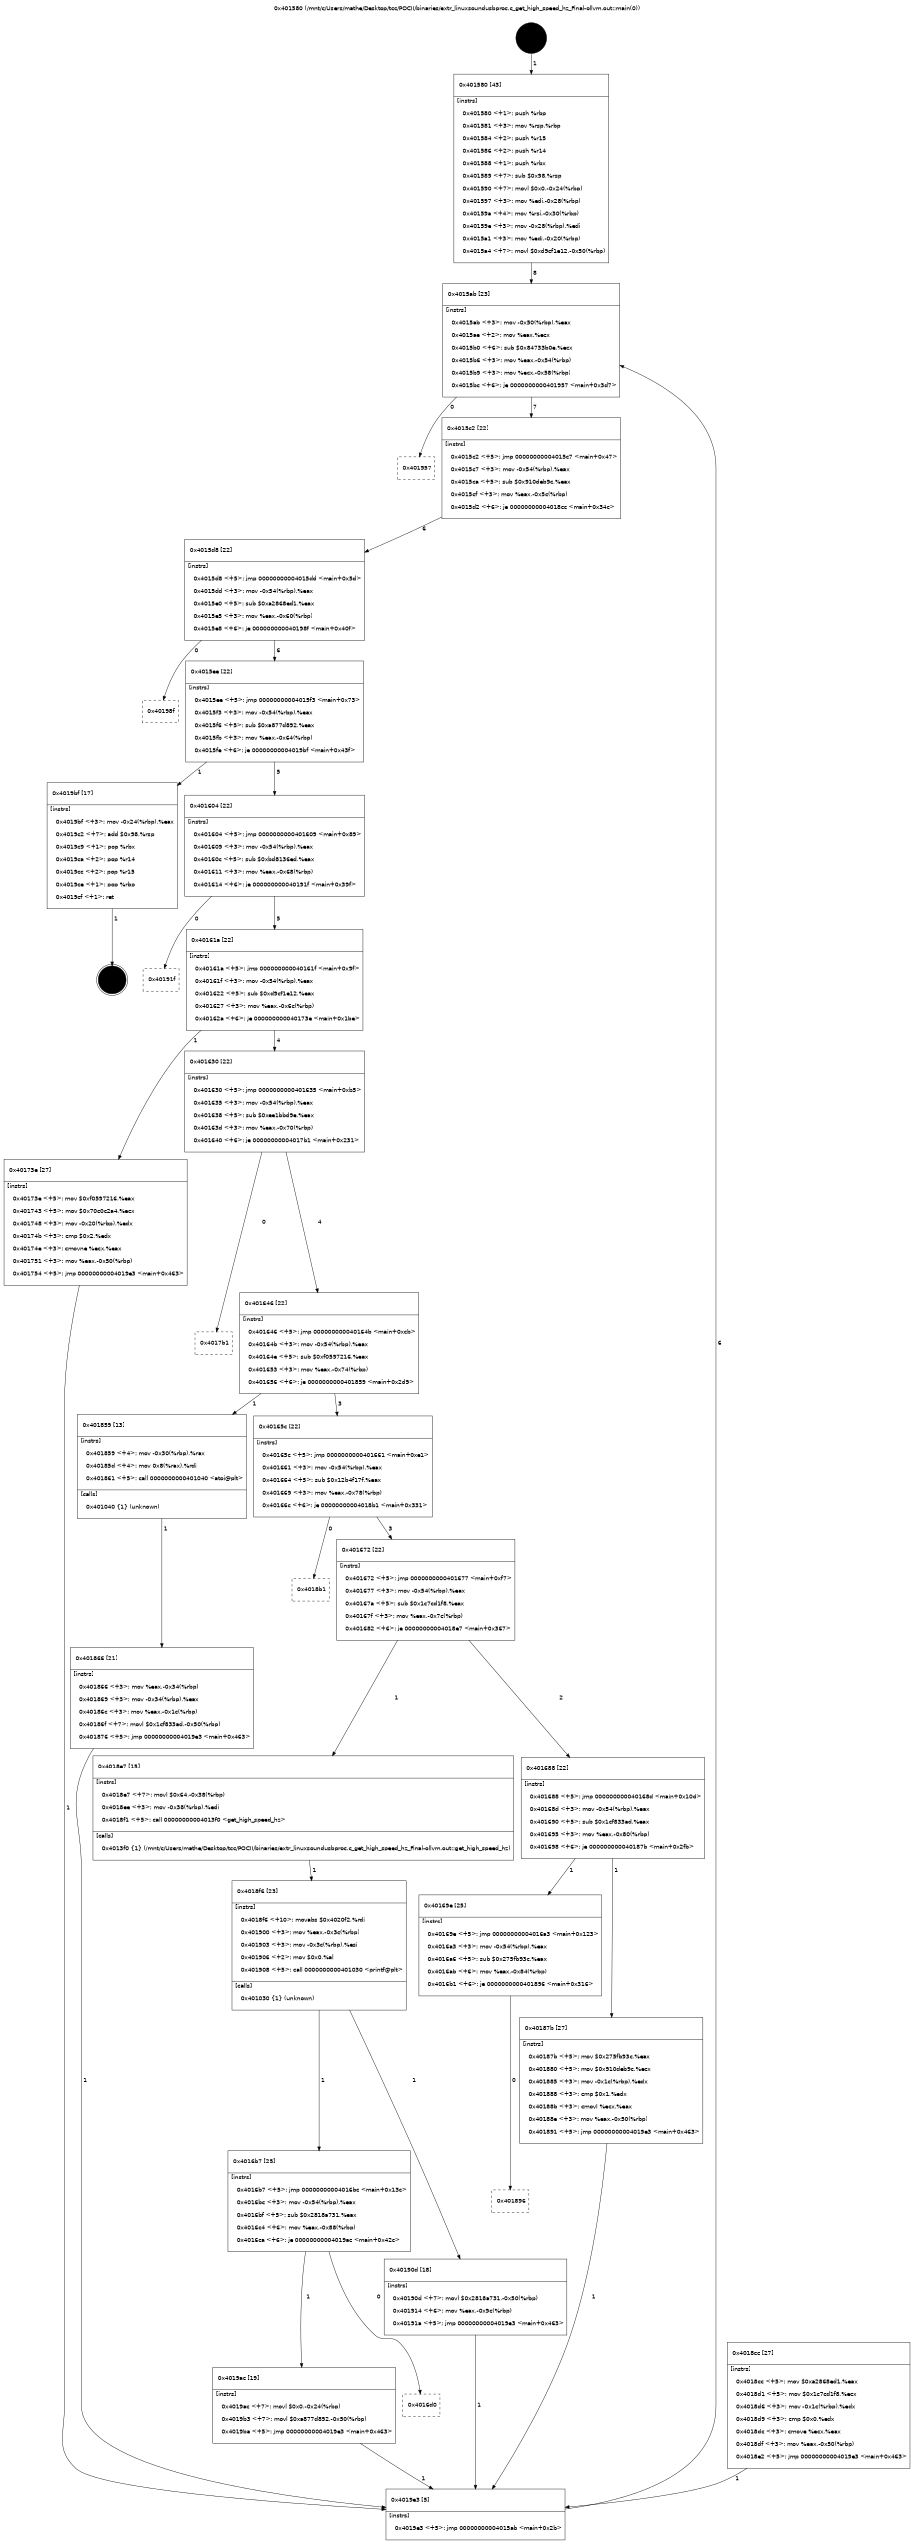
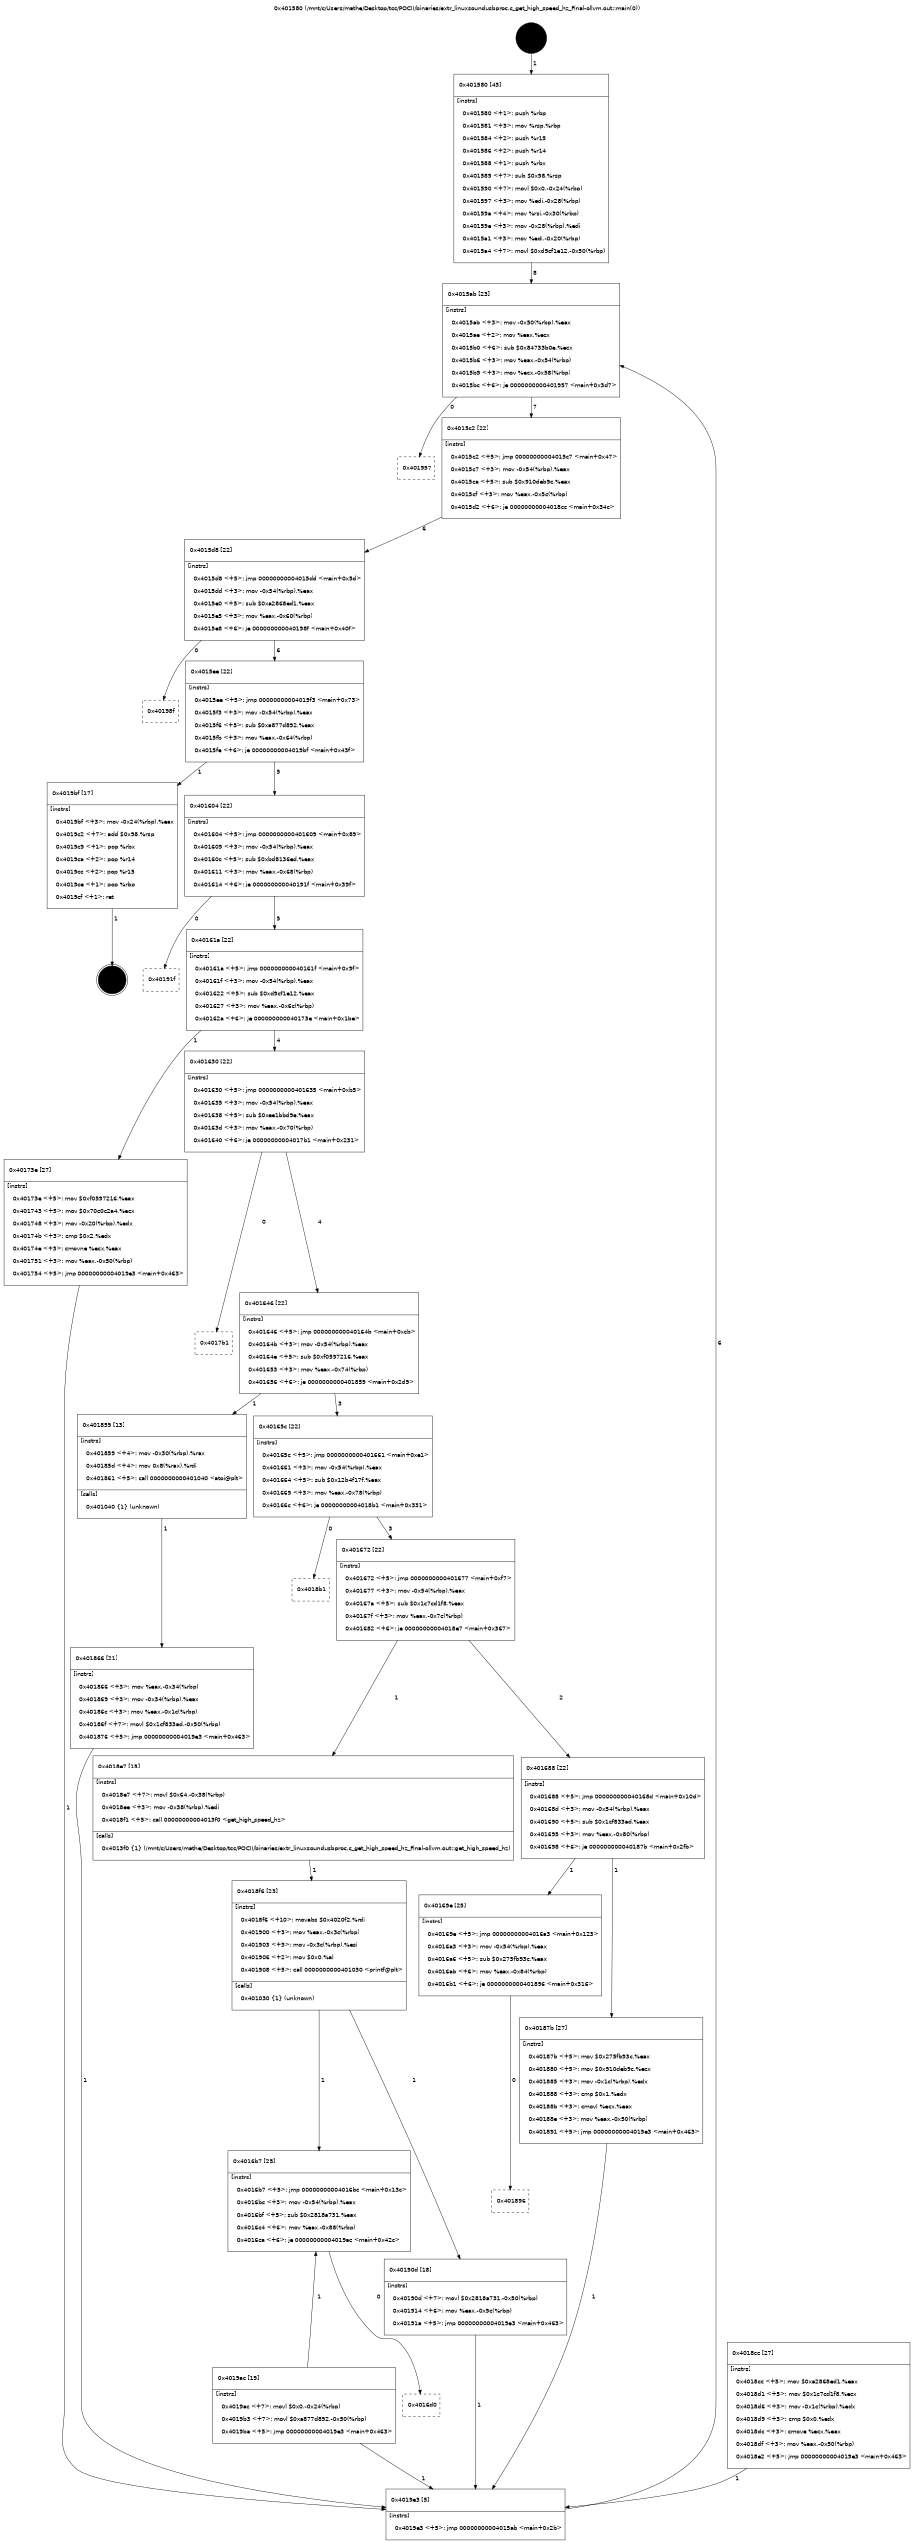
edge "0x4016b7 [25]" -> "0x4019ac [19]": reversed
